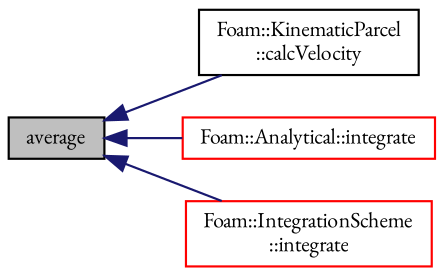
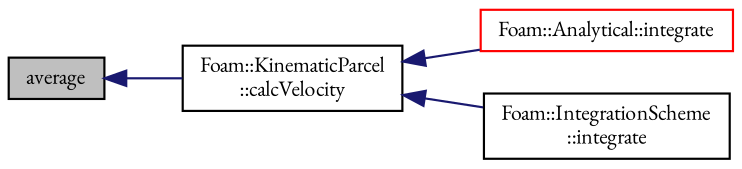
edge "Foam::Analytical::integrate" -> "average": now "Foam::Analytical::integrate" -> "Foam::KinematicParcel ::calcVelocity"
edge "Foam::IntegrationScheme ::integrate" -> "average": now "Foam::IntegrationScheme ::integrate" -> "Foam::KinematicParcel ::calcVelocity"
node "Foam::IntegrationScheme ::integrate": color red -> black
